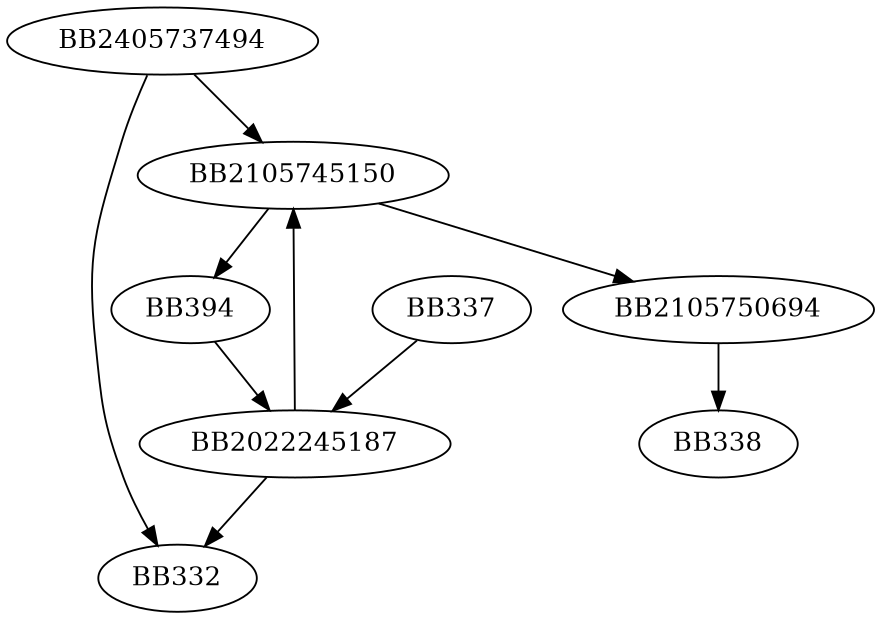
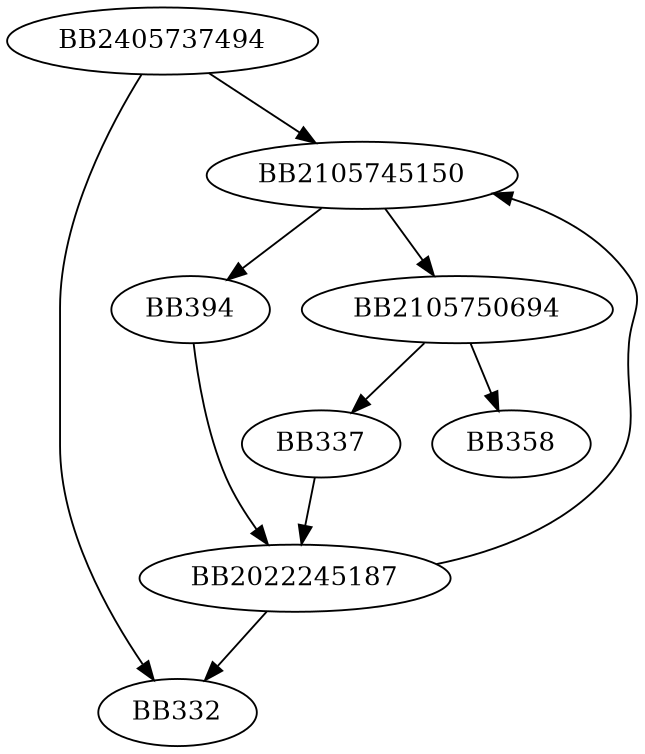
edge "BB2105750694" -> "BB337": added
node "BB338": label "BB338" -> "BB358"
